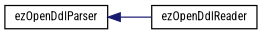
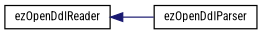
edge "ezOpenDdlReader" -> "ezOpenDdlParser": reversed
